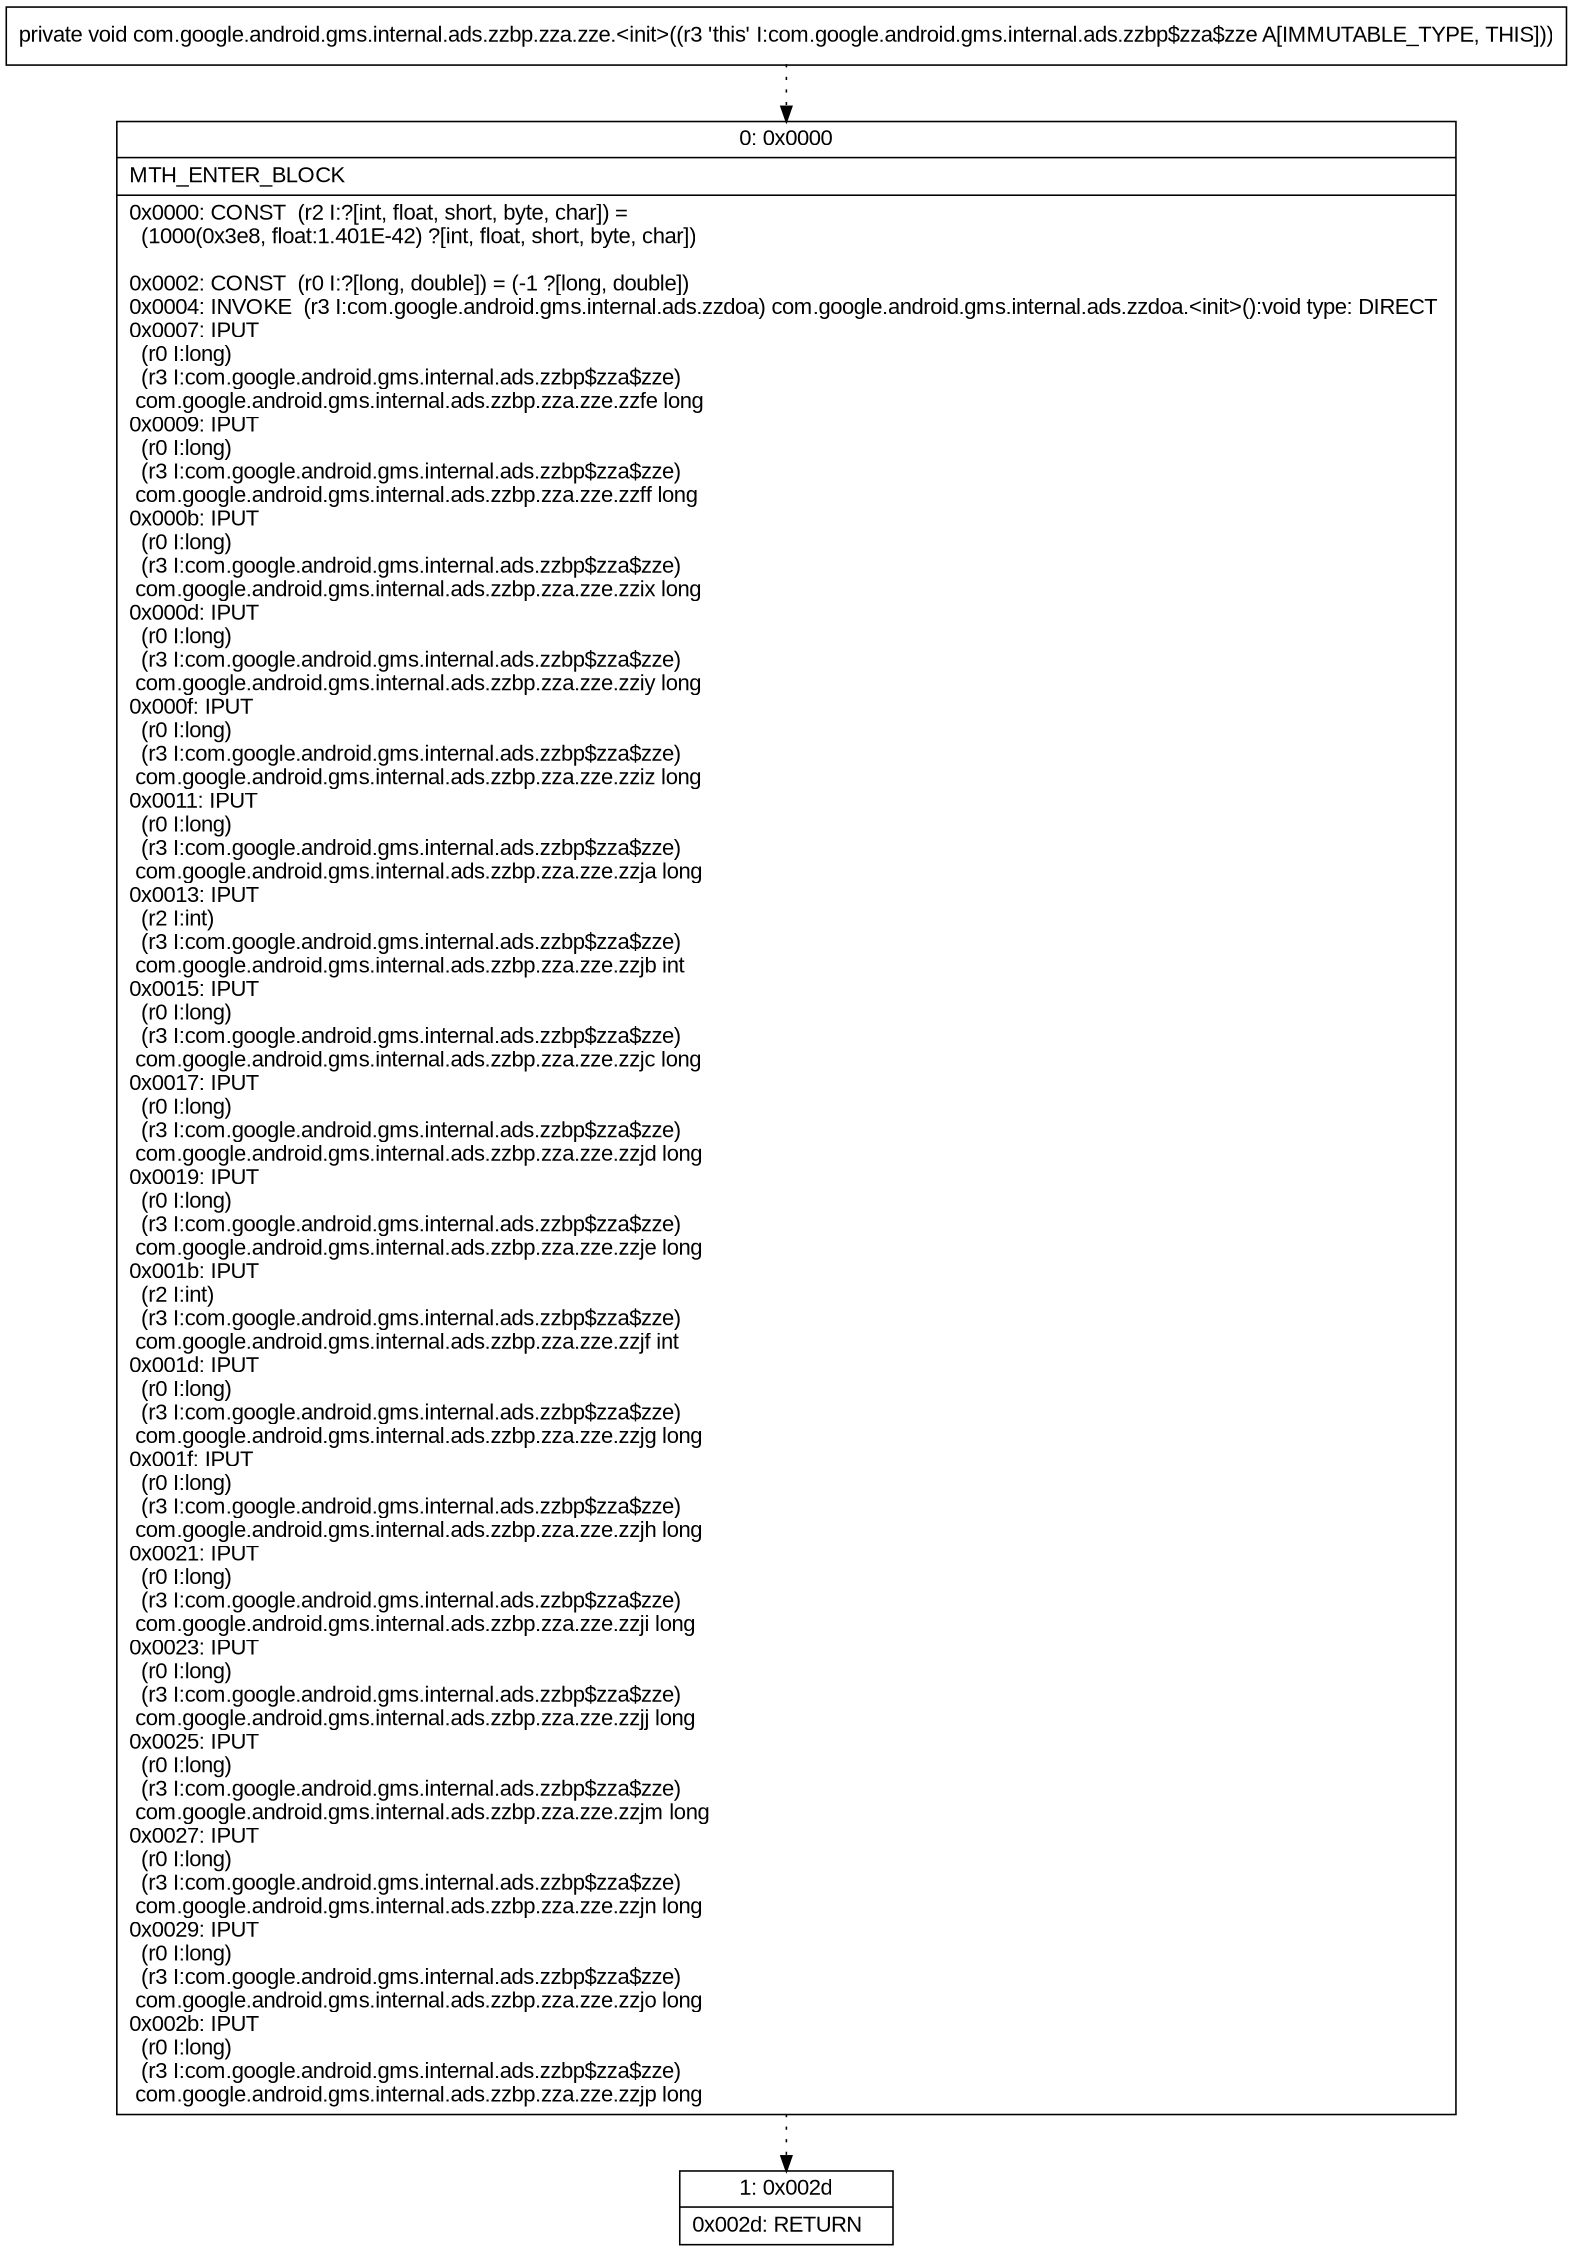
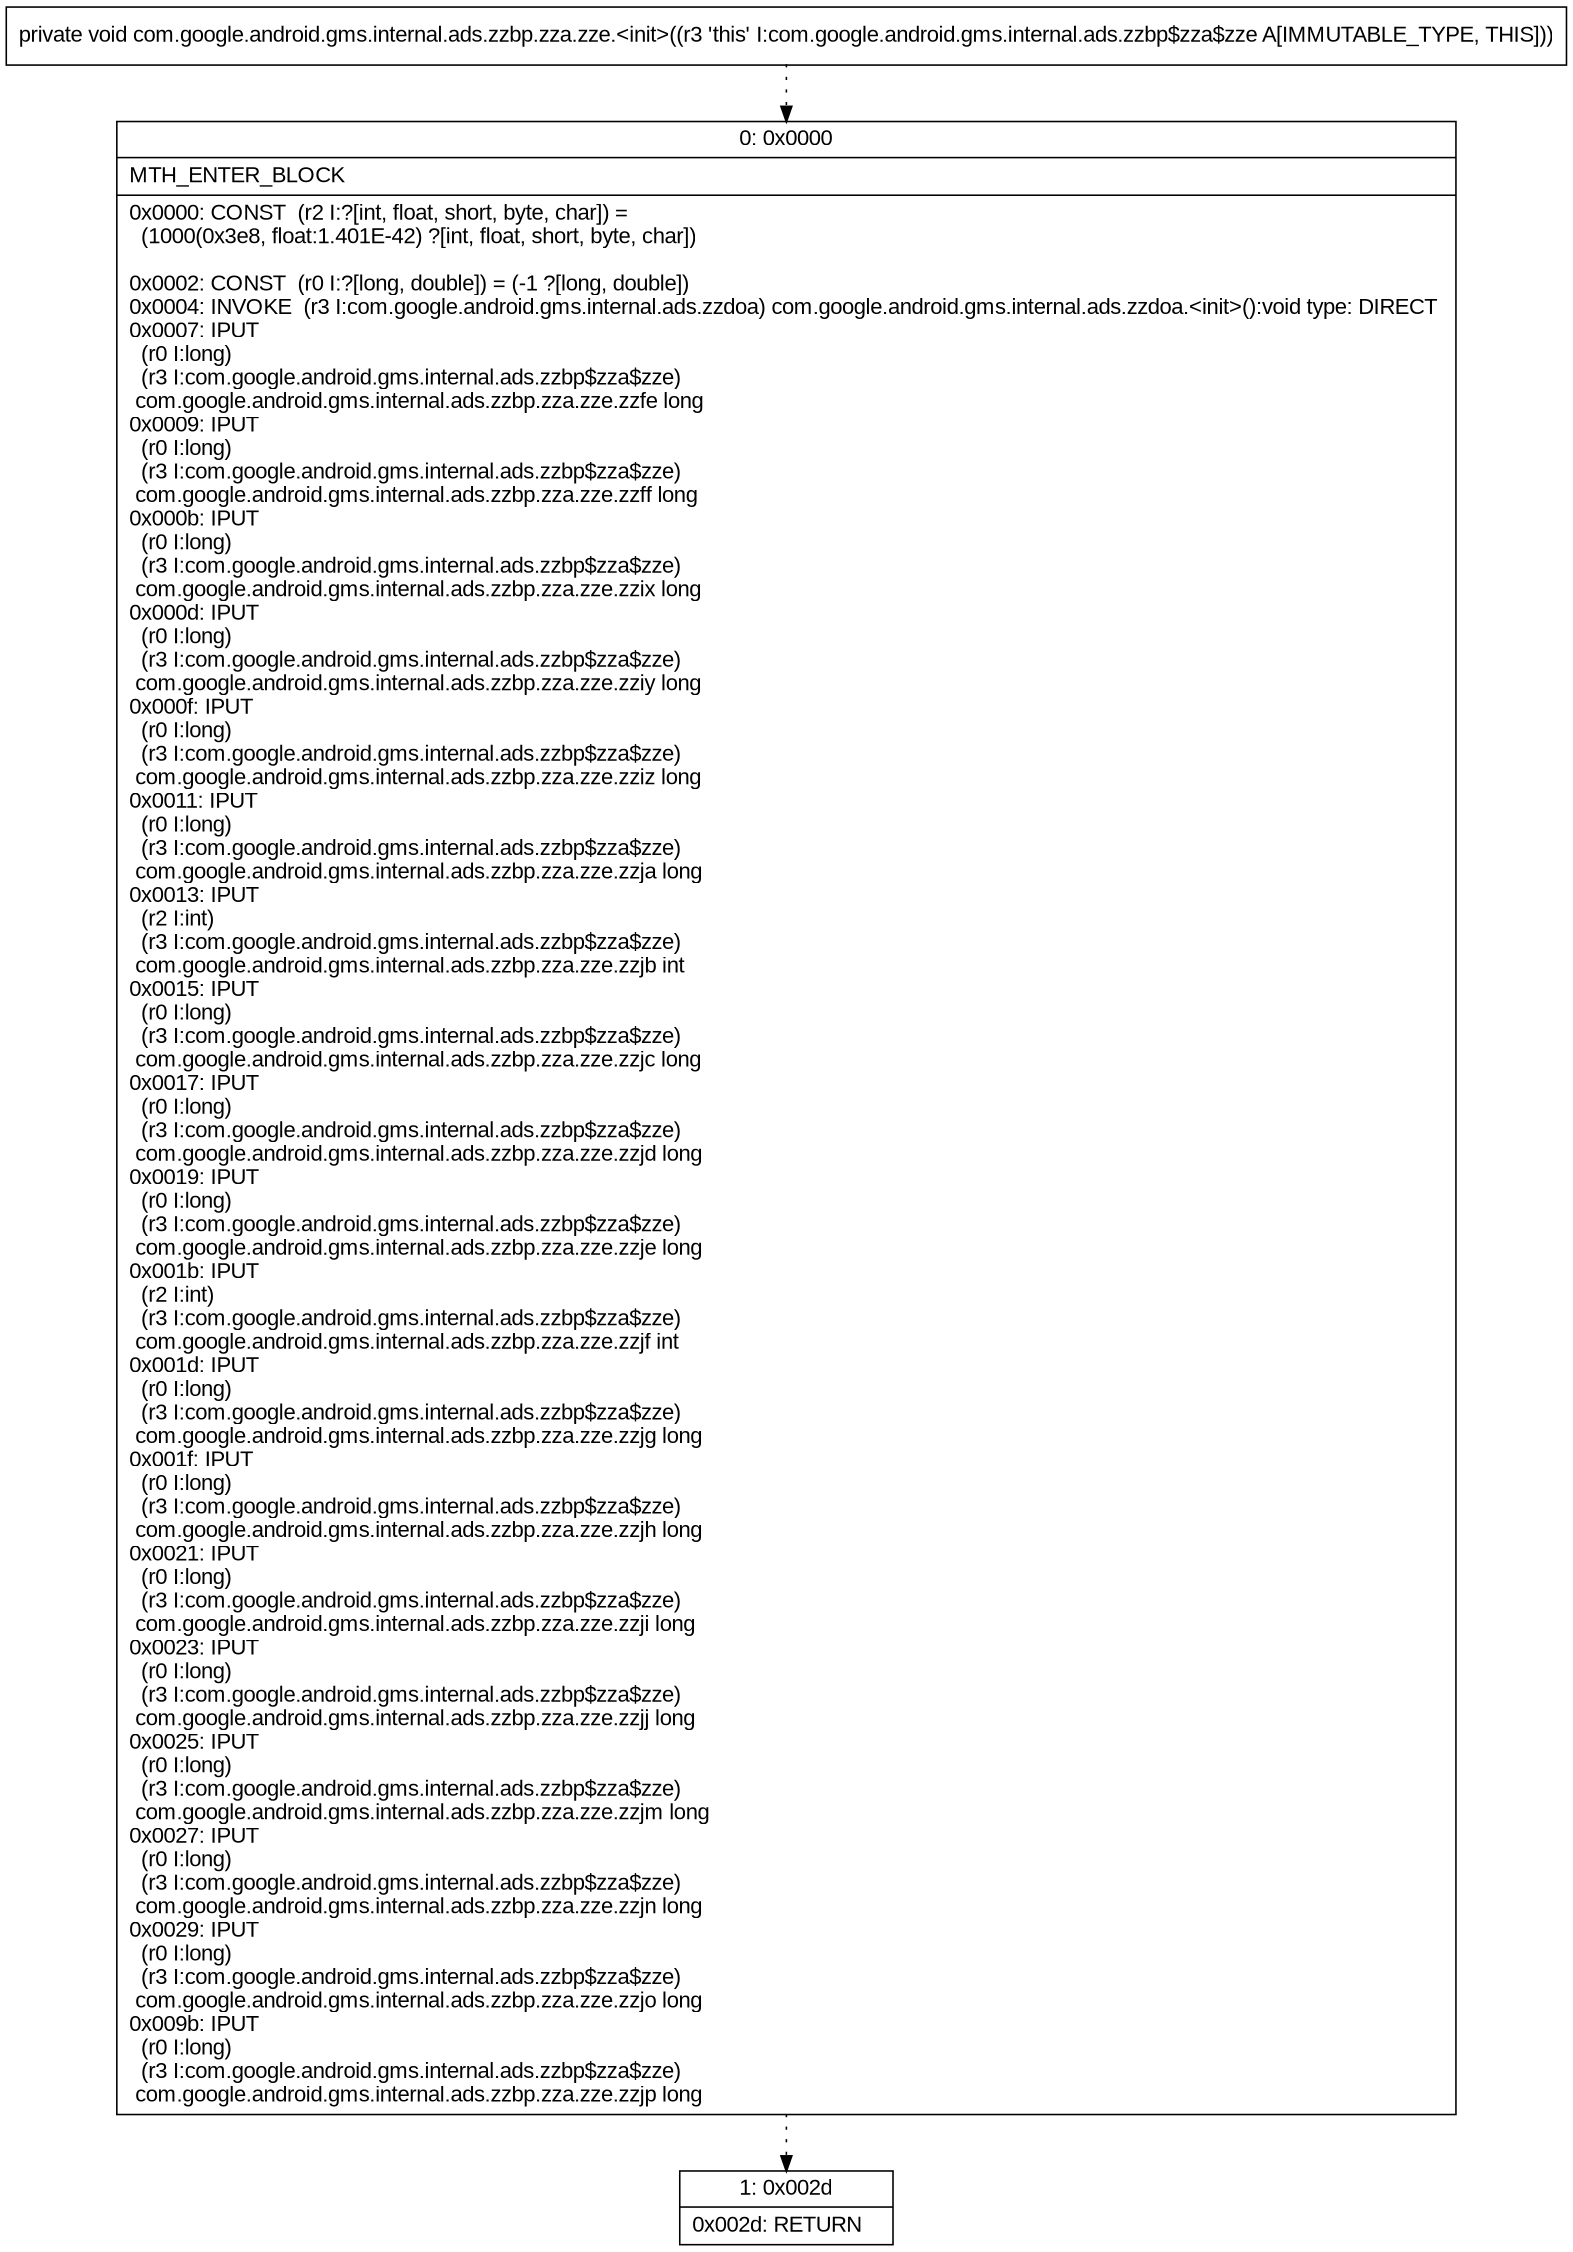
node "0: 0x0000": text "0x002b: IPUT" -> "0x009b: IPUT"
